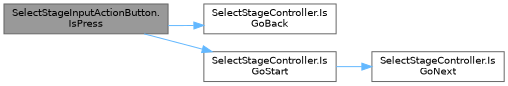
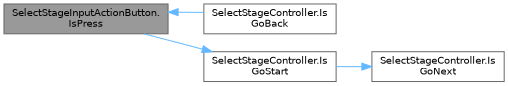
edge "SelectStageInputActionButton. IsPress" -> "SelectStageController.Is GoBack": reversed
